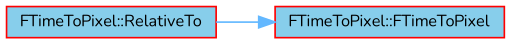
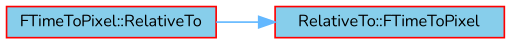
node "FTimeToPixel::FTimeToPixel": label "FTimeToPixel::FTimeToPixel" -> "RelativeTo::FTimeToPixel"
